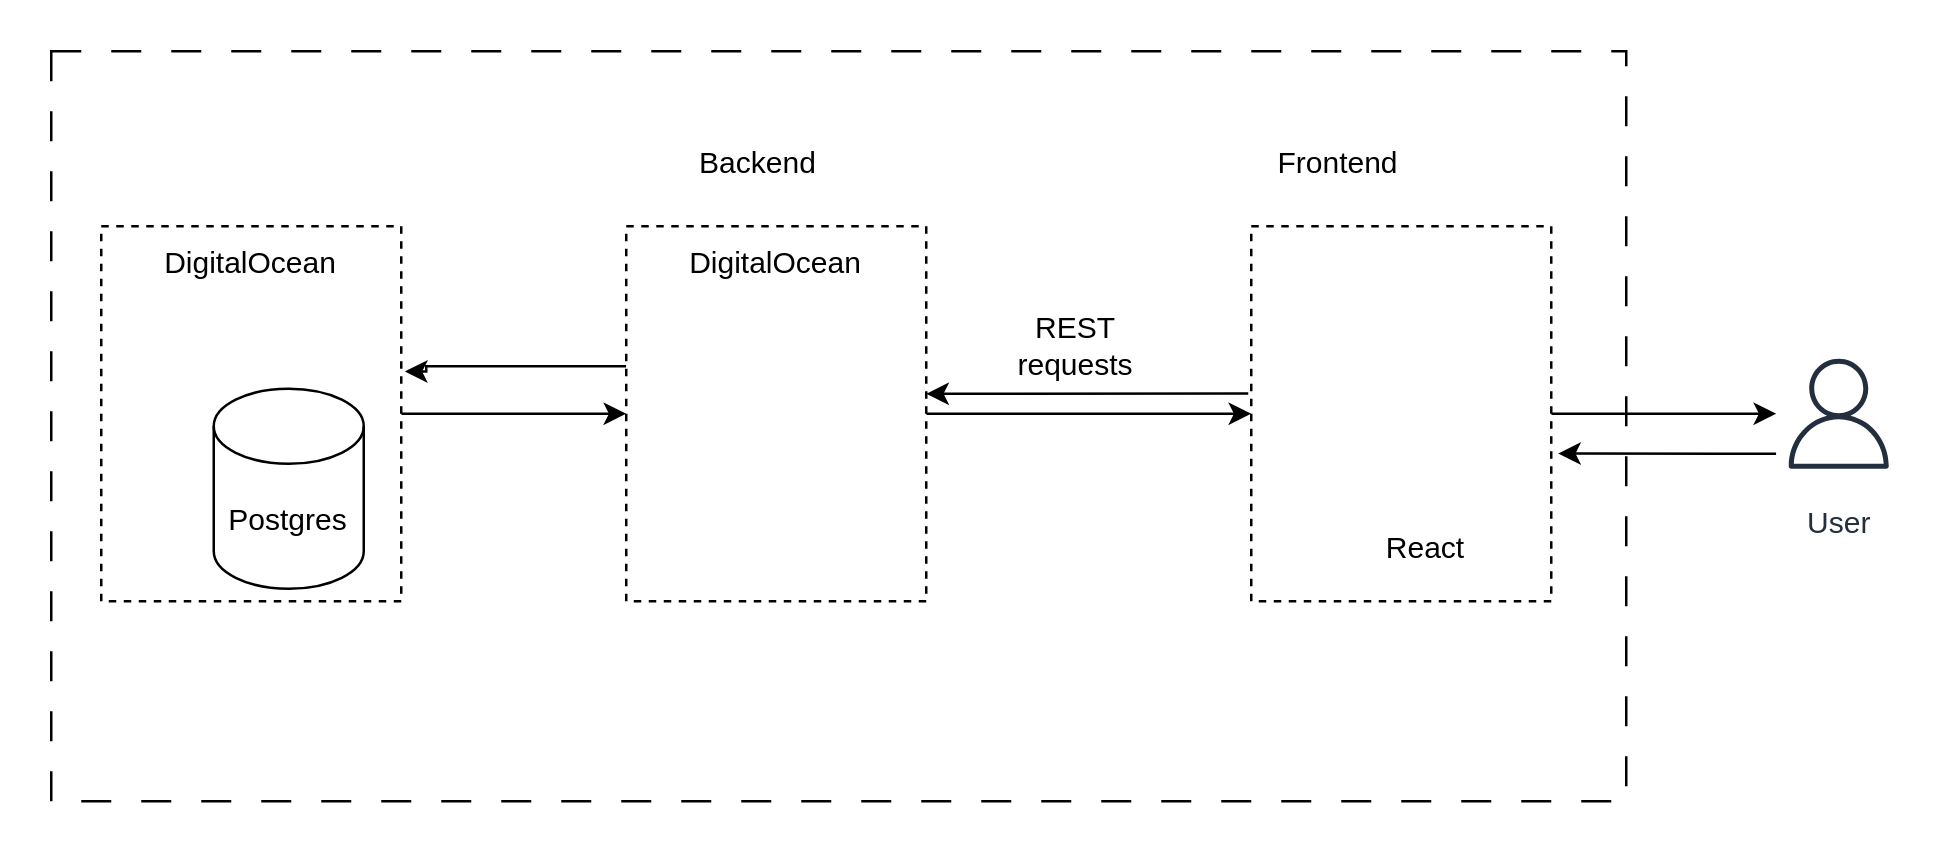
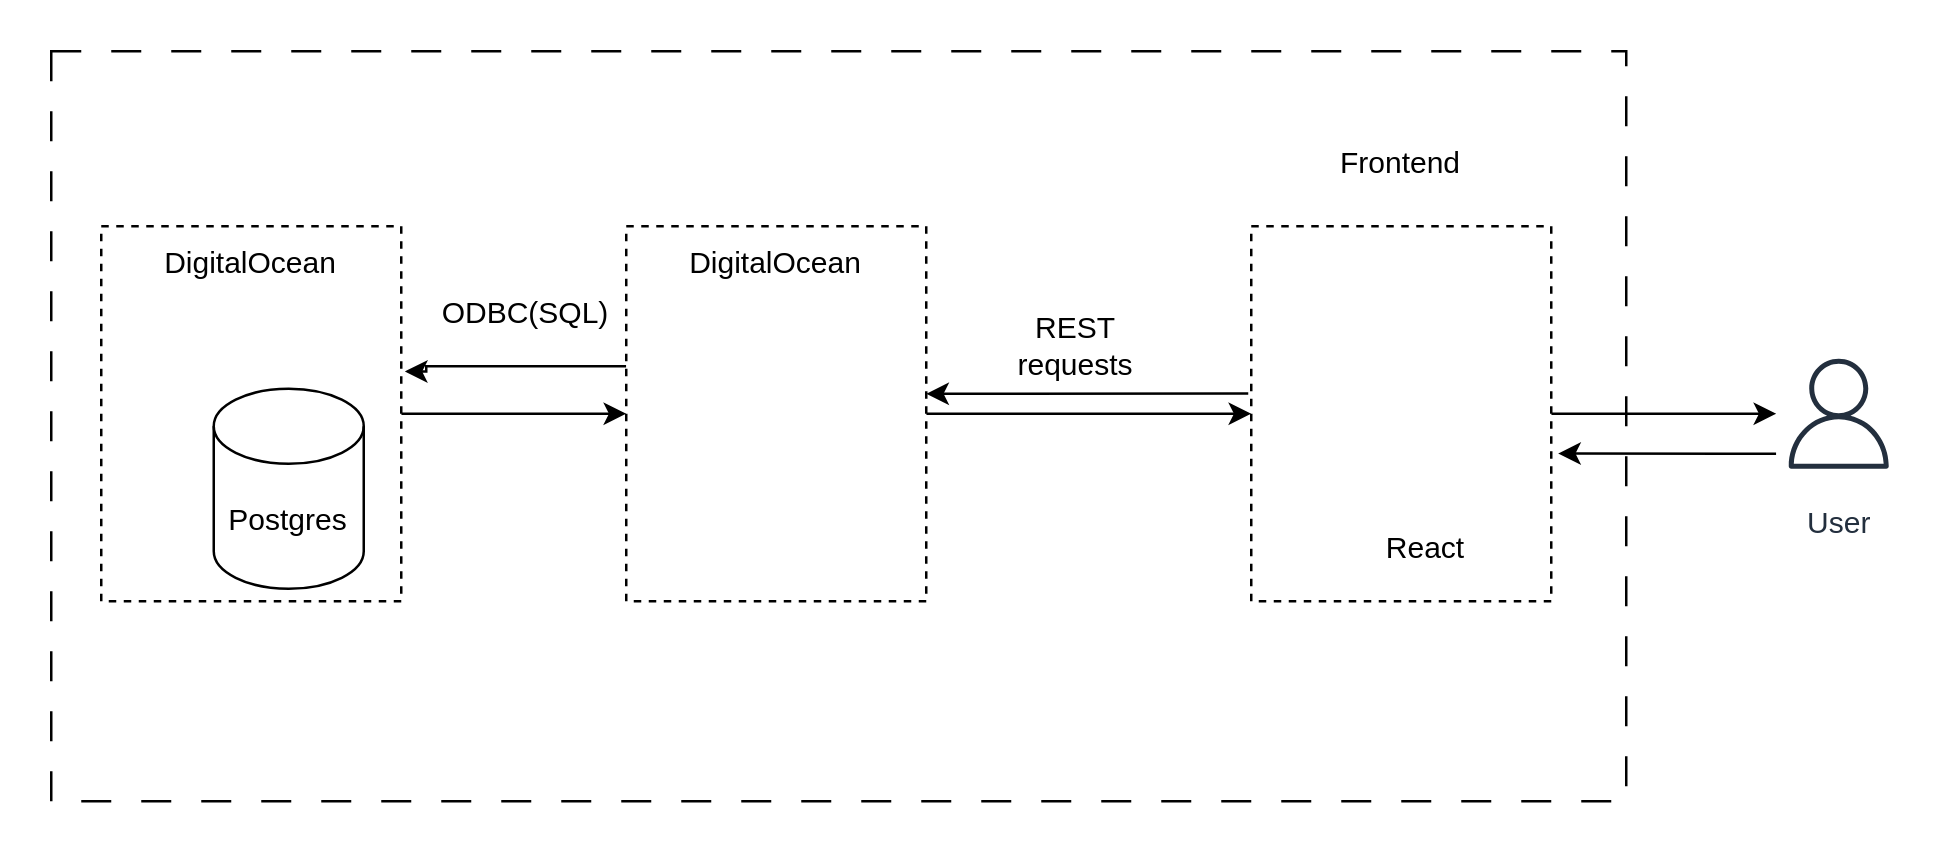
node "Backend": removed
node "Frontend": moved (1339, 164) -> (1401, 164)
node "ODBC(SQL)": added
